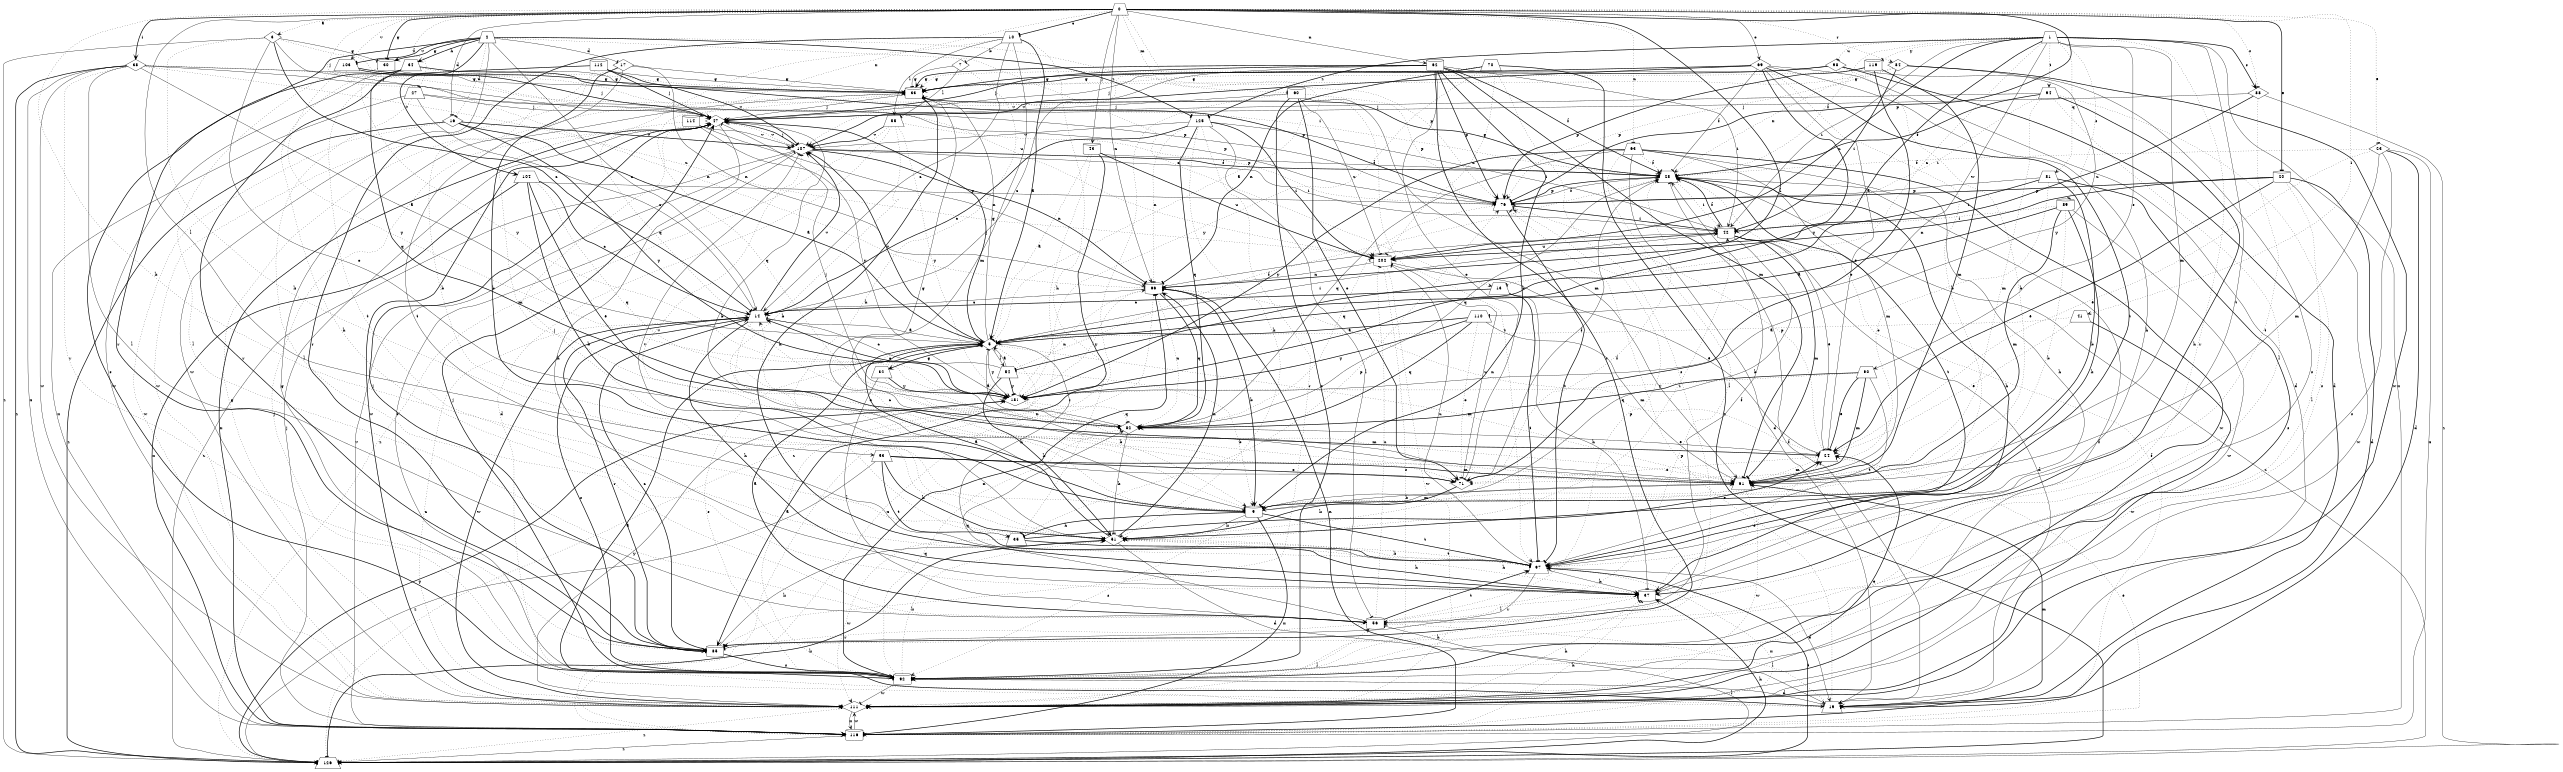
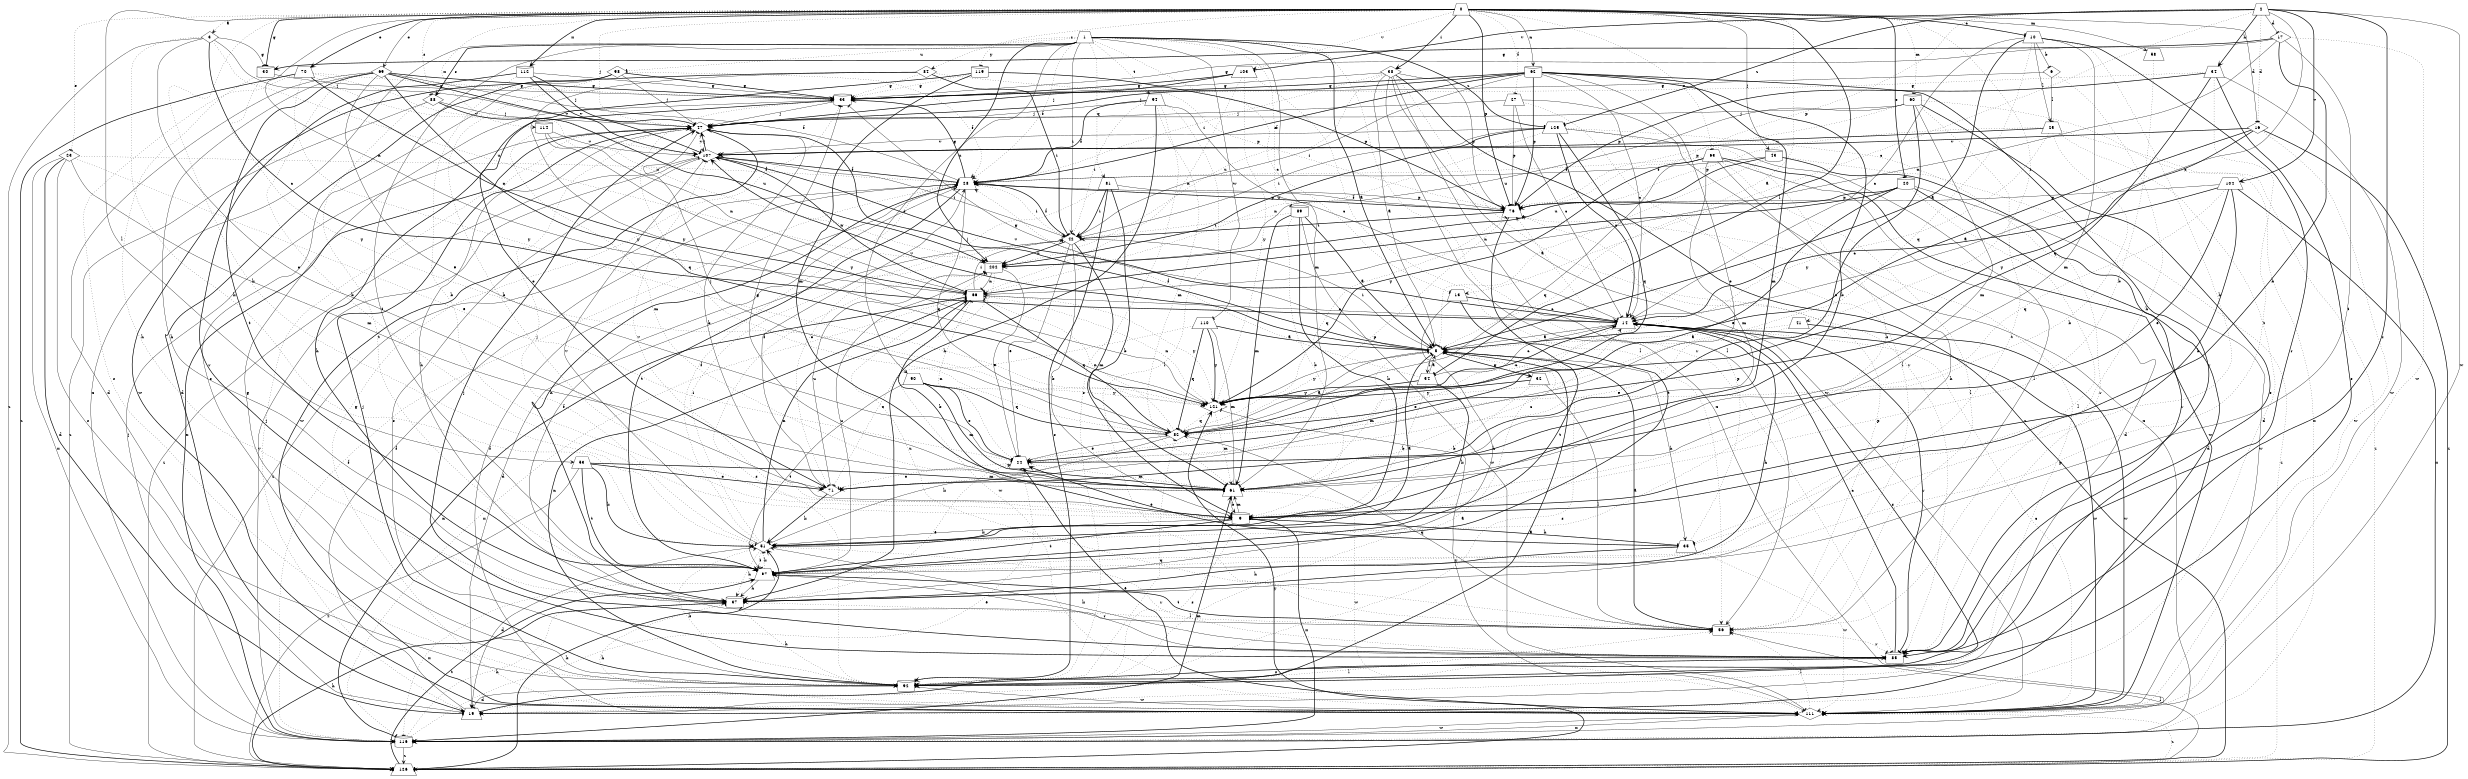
edge "0" -> "70": added, label "o"
edge "0" -> "112": added, label "x"
edge "2" -> "30": now "17" -> "30"
node "58": added
node "7": label "7" -> "6"
node "55": label "55" -> "25"
edge "98" -> "28": label "x" -> "f"
edge "125" -> "202": label "i" -> "u"
edge "94" -> "14": added, label "c"
node "42": shape cylinder -> diamond
node "181": label "181" -> "121"
edge "97" -> "19": removed, label "d"
edge "51" -> "85": added, label "r"
